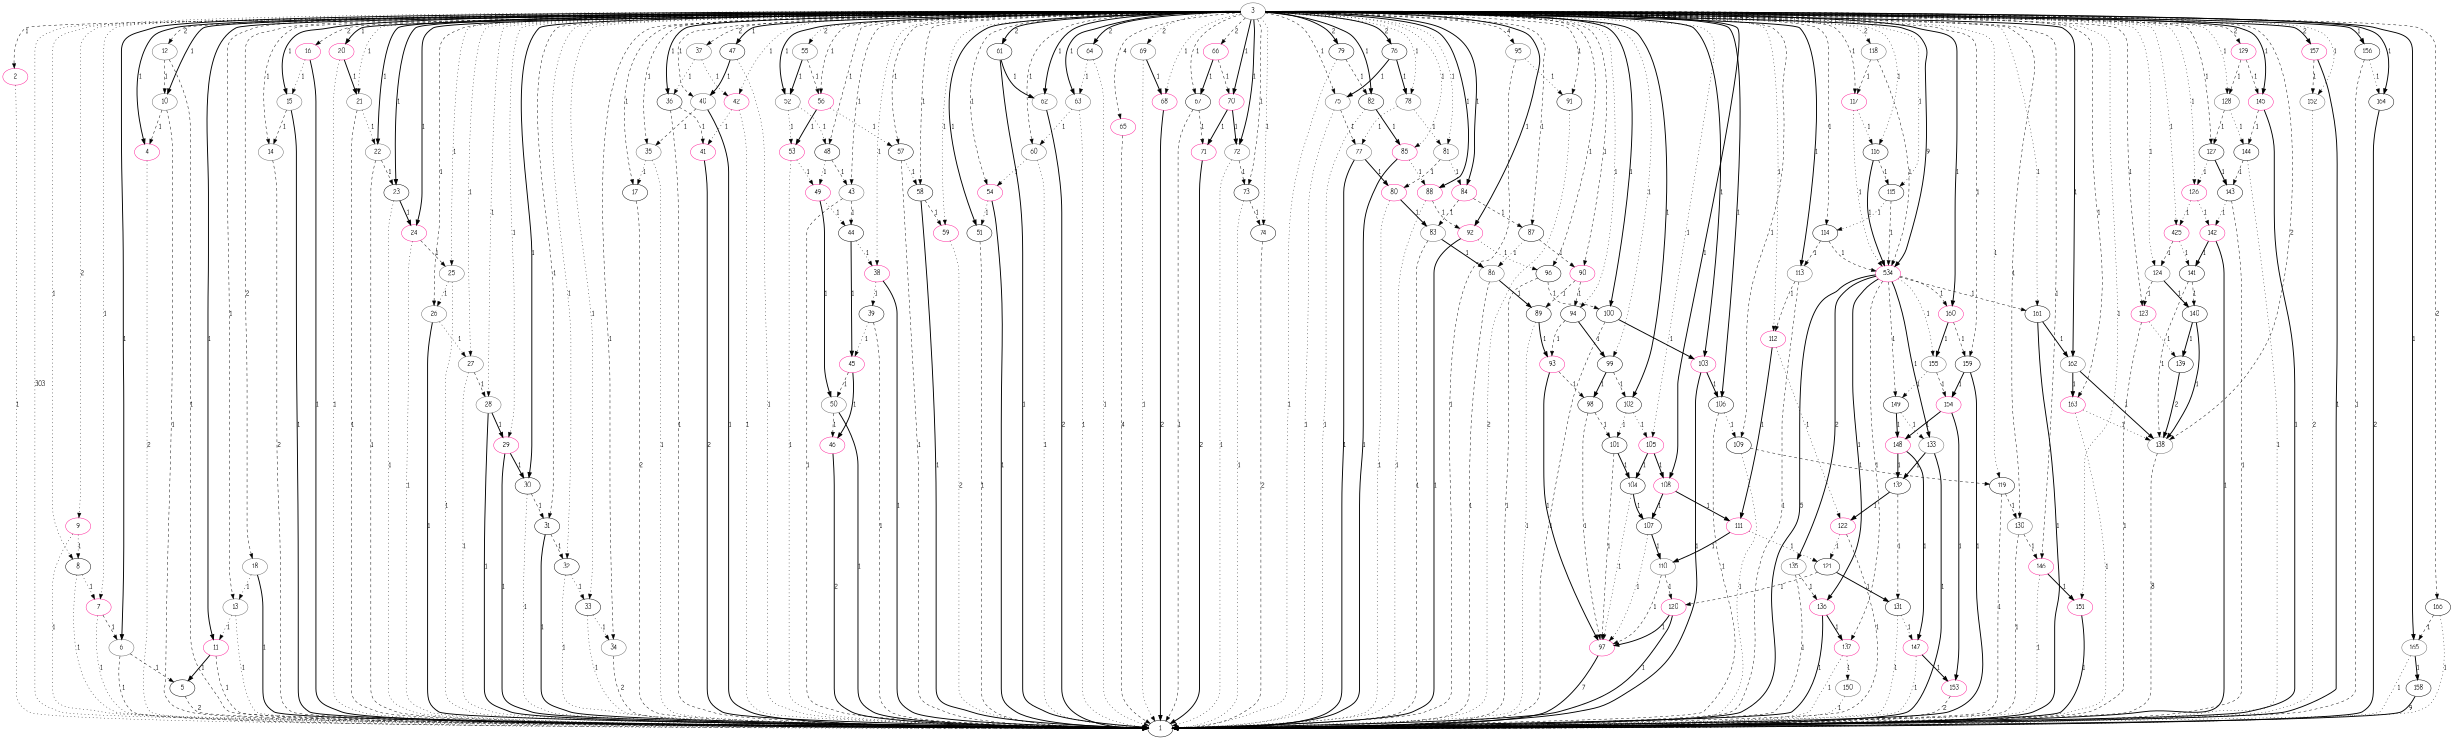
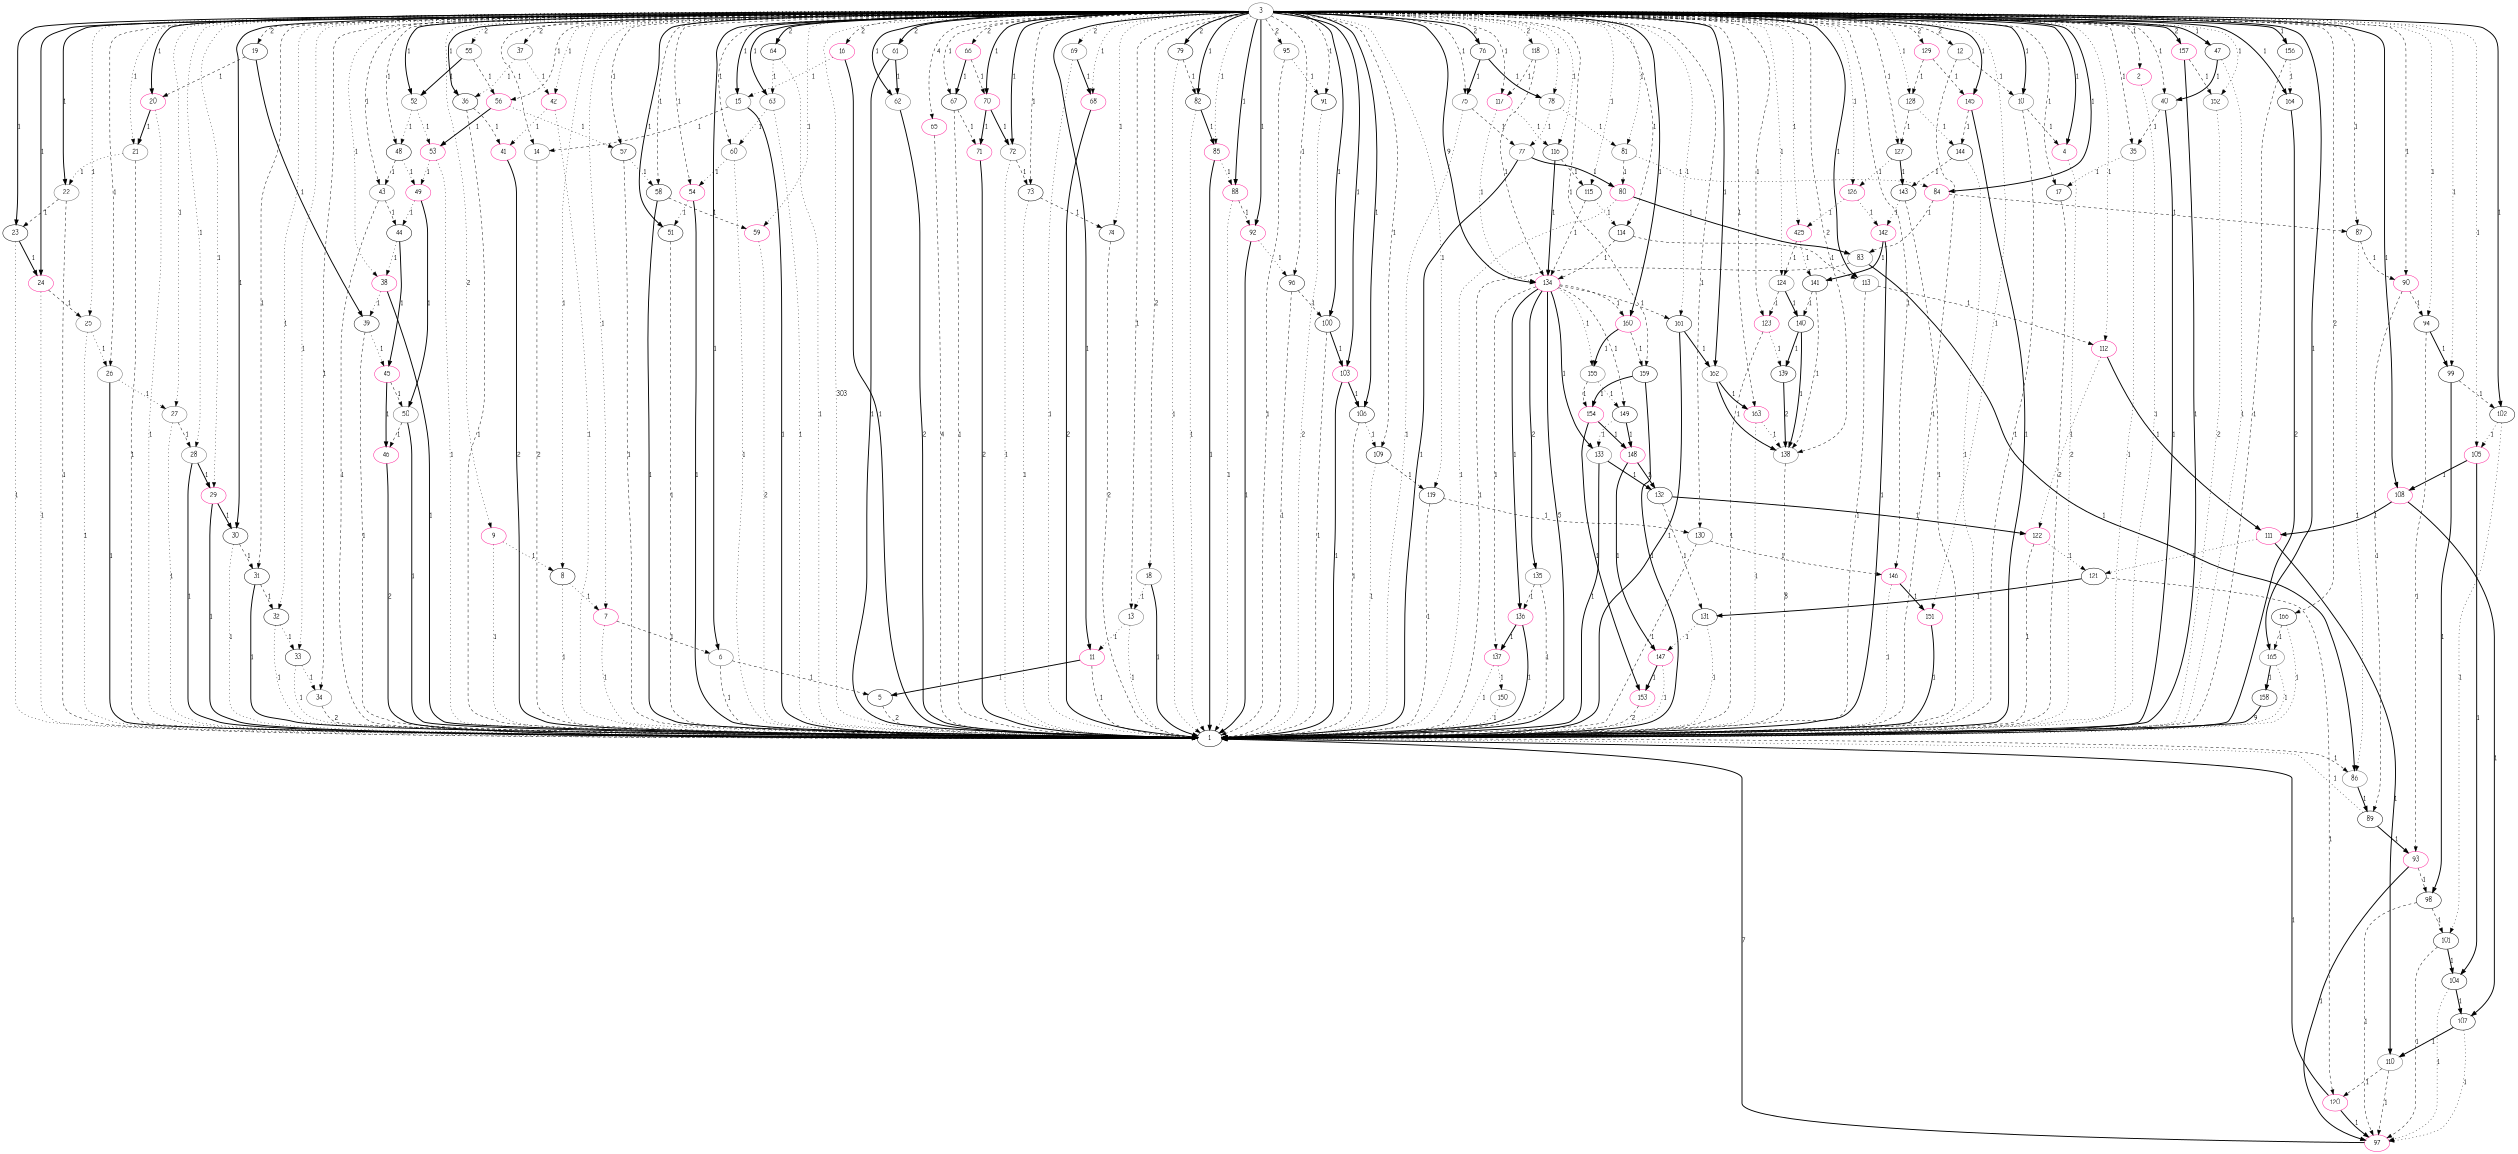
edge "3" -> "95": label "4" -> "2"
node "19": added
node "534": label "534" -> "134"
edge "86" -> "1": reversed
